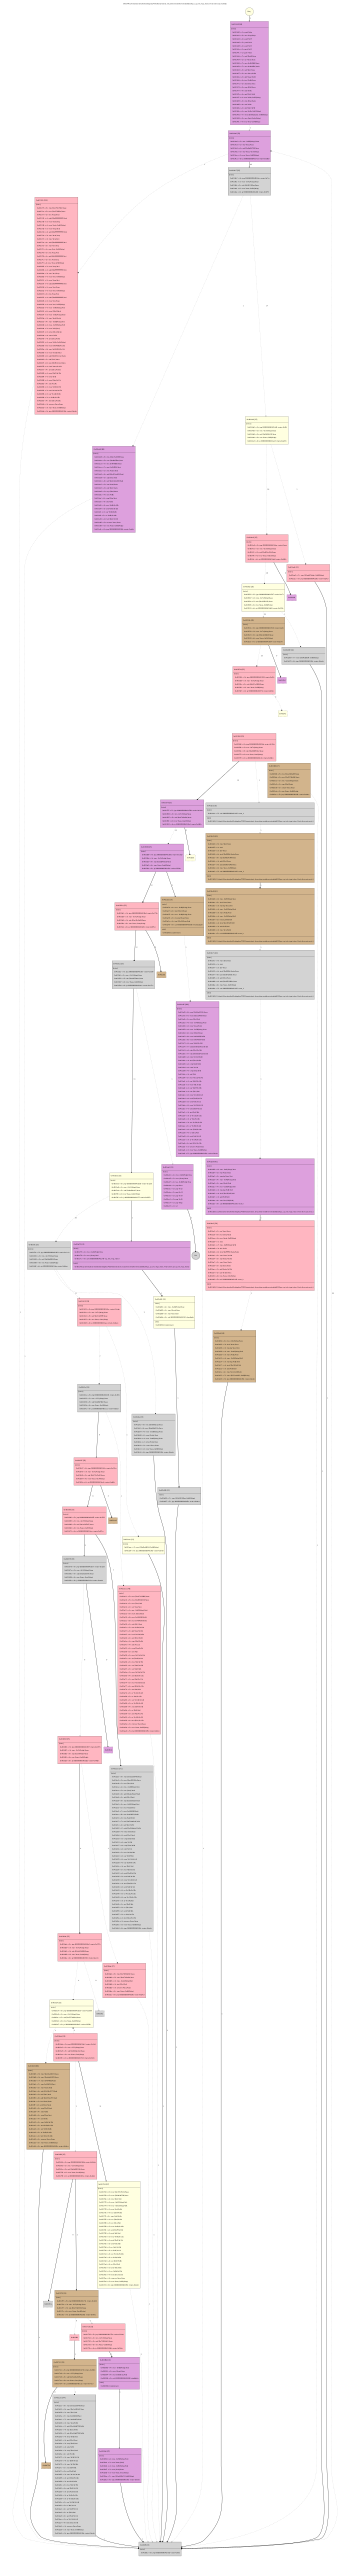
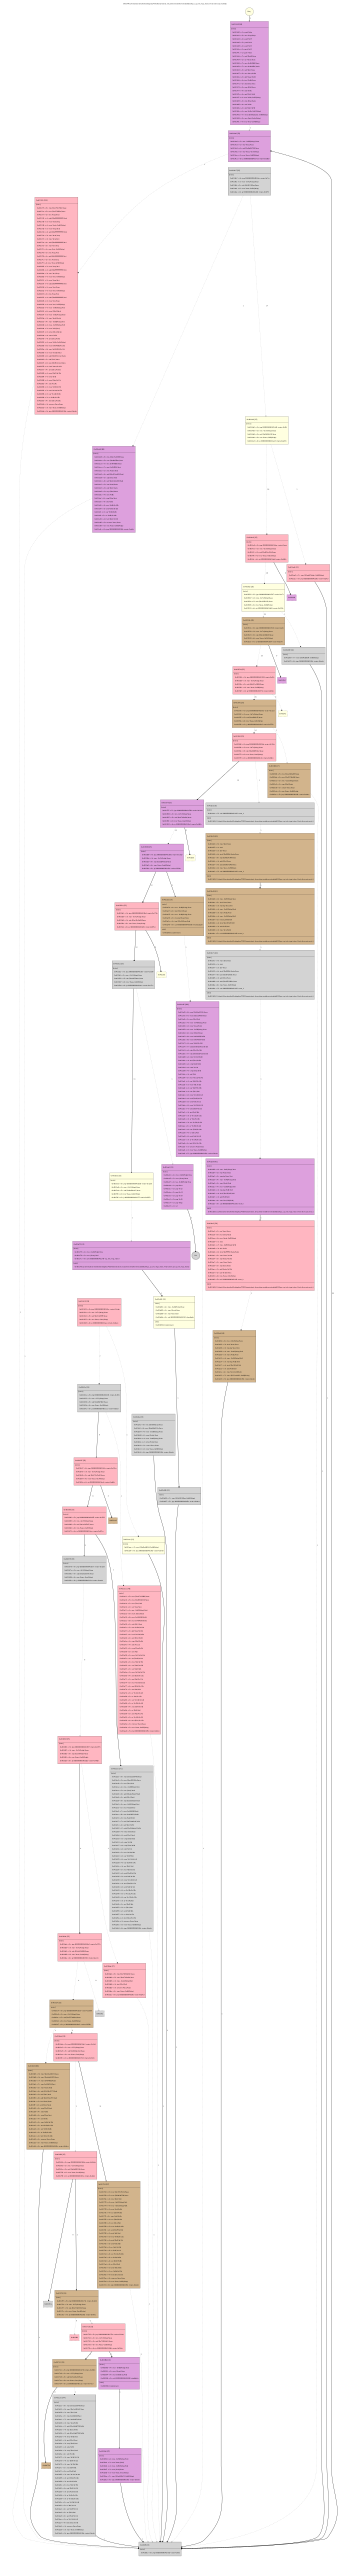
edge "0x4014a0 [23]" -> "0x4014b7 [25]": removed, label "18"
node "0x40154d [25]": added
node "0x401d9c": fillcolor tan -> lightyellow
edge "0x4015e3 [25]" -> "0x401d75 [12]": style bold -> dotted
node "0x4015fc [25]": removed
edge "0x401f8c [5]" -> "0x4014a0 [23]": style dotted -> bold
node "0x401f1d": removed
node "0x4016c4 [25]": fillcolor lightyellow -> tan
edge "0x4016dd [25]" -> "0x4016c4 [25]": reversed
node "0x401764 [97]": fillcolor lightyellow -> tan
edge "0x401981" -> "0x401741 [25]": now "0x401728 [25]" -> "0x401741 [25]"
